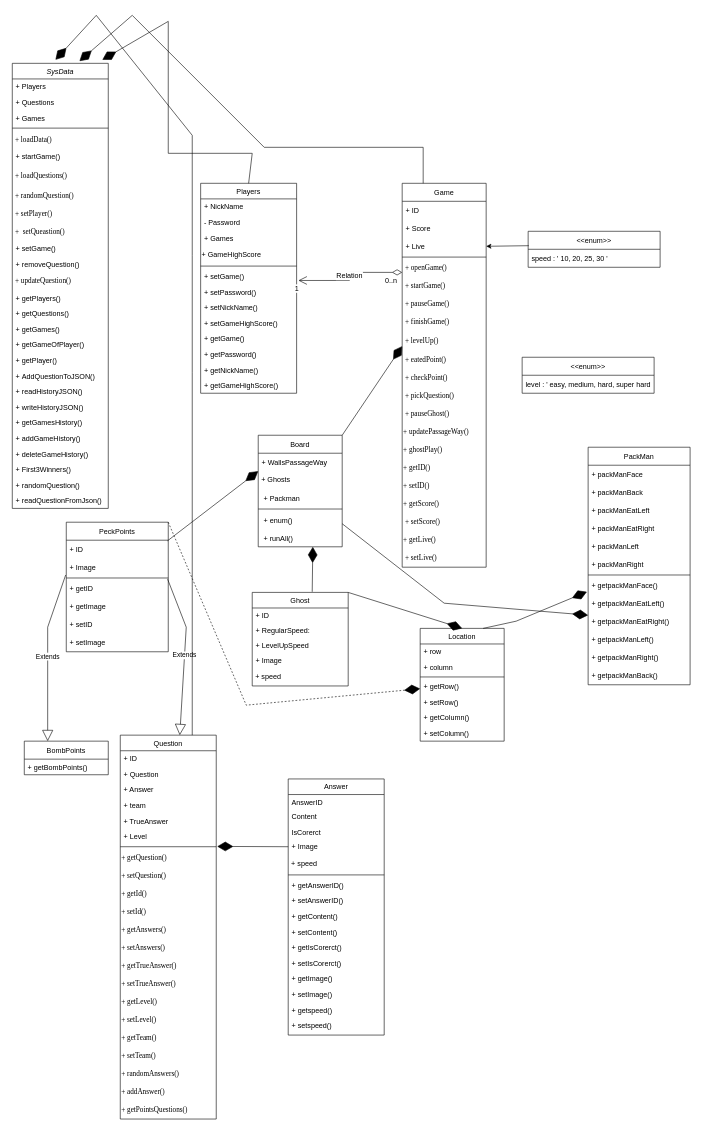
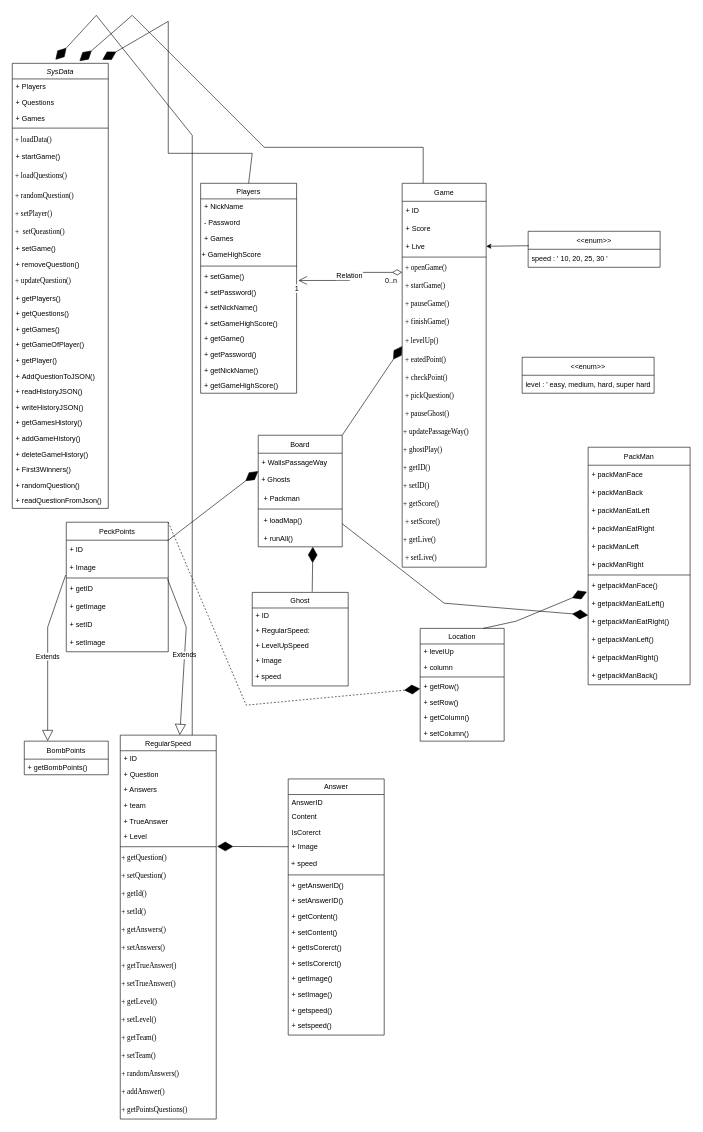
node "+ enum()": label "+ enum()" -> "+ loadMap()"
edge "Ghost" -> "Location": removed
node "+ row": label "+ row" -> "+ levelUp"
node "Question": label "Question" -> "RegularSpeed"
node "+ Answer": label "+ Answer" -> "+ Answers"
